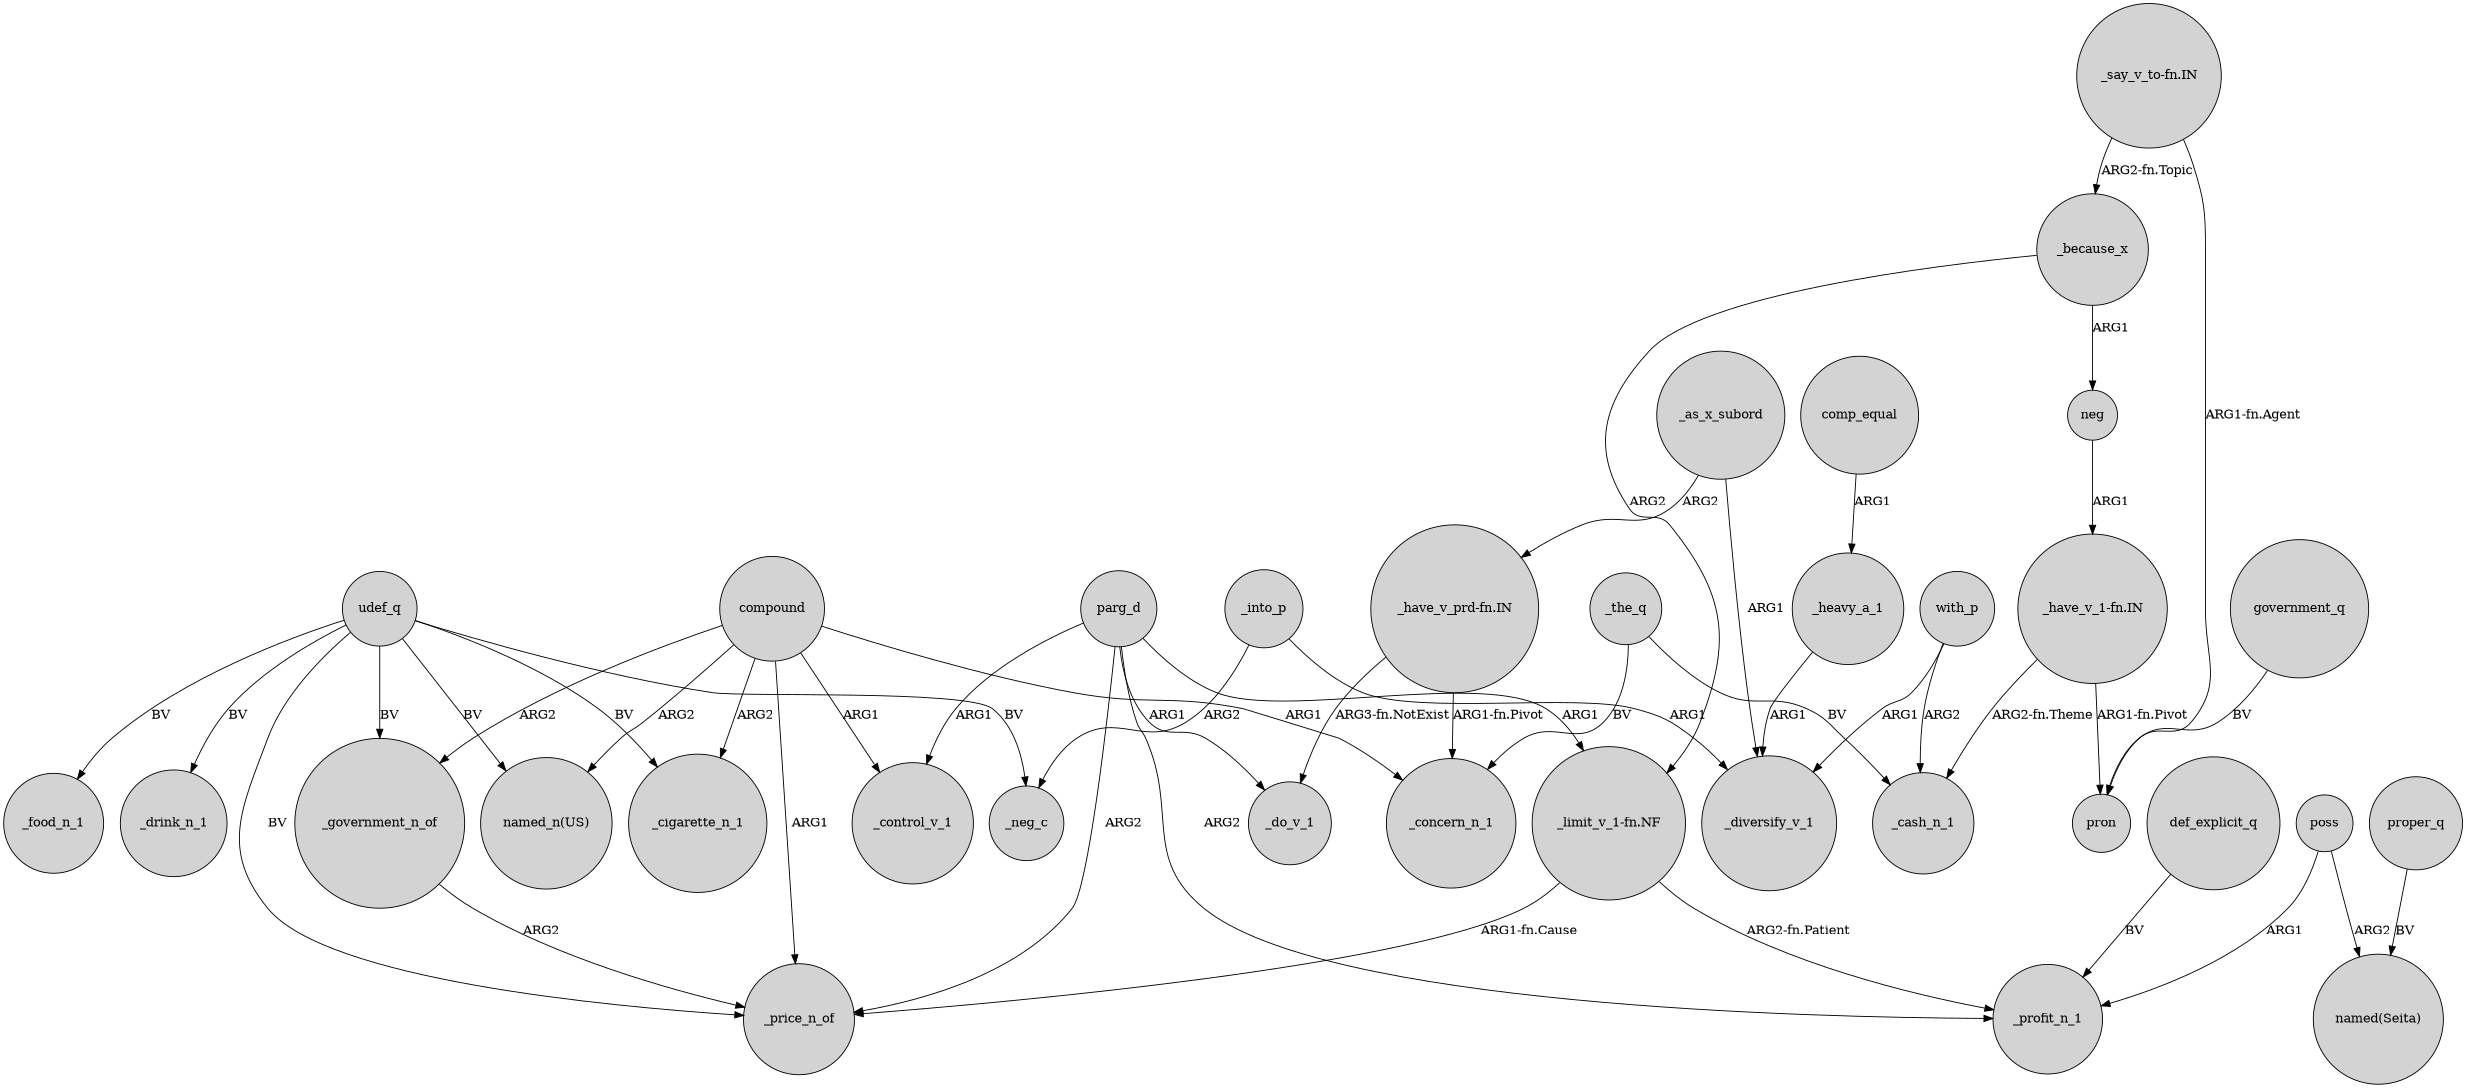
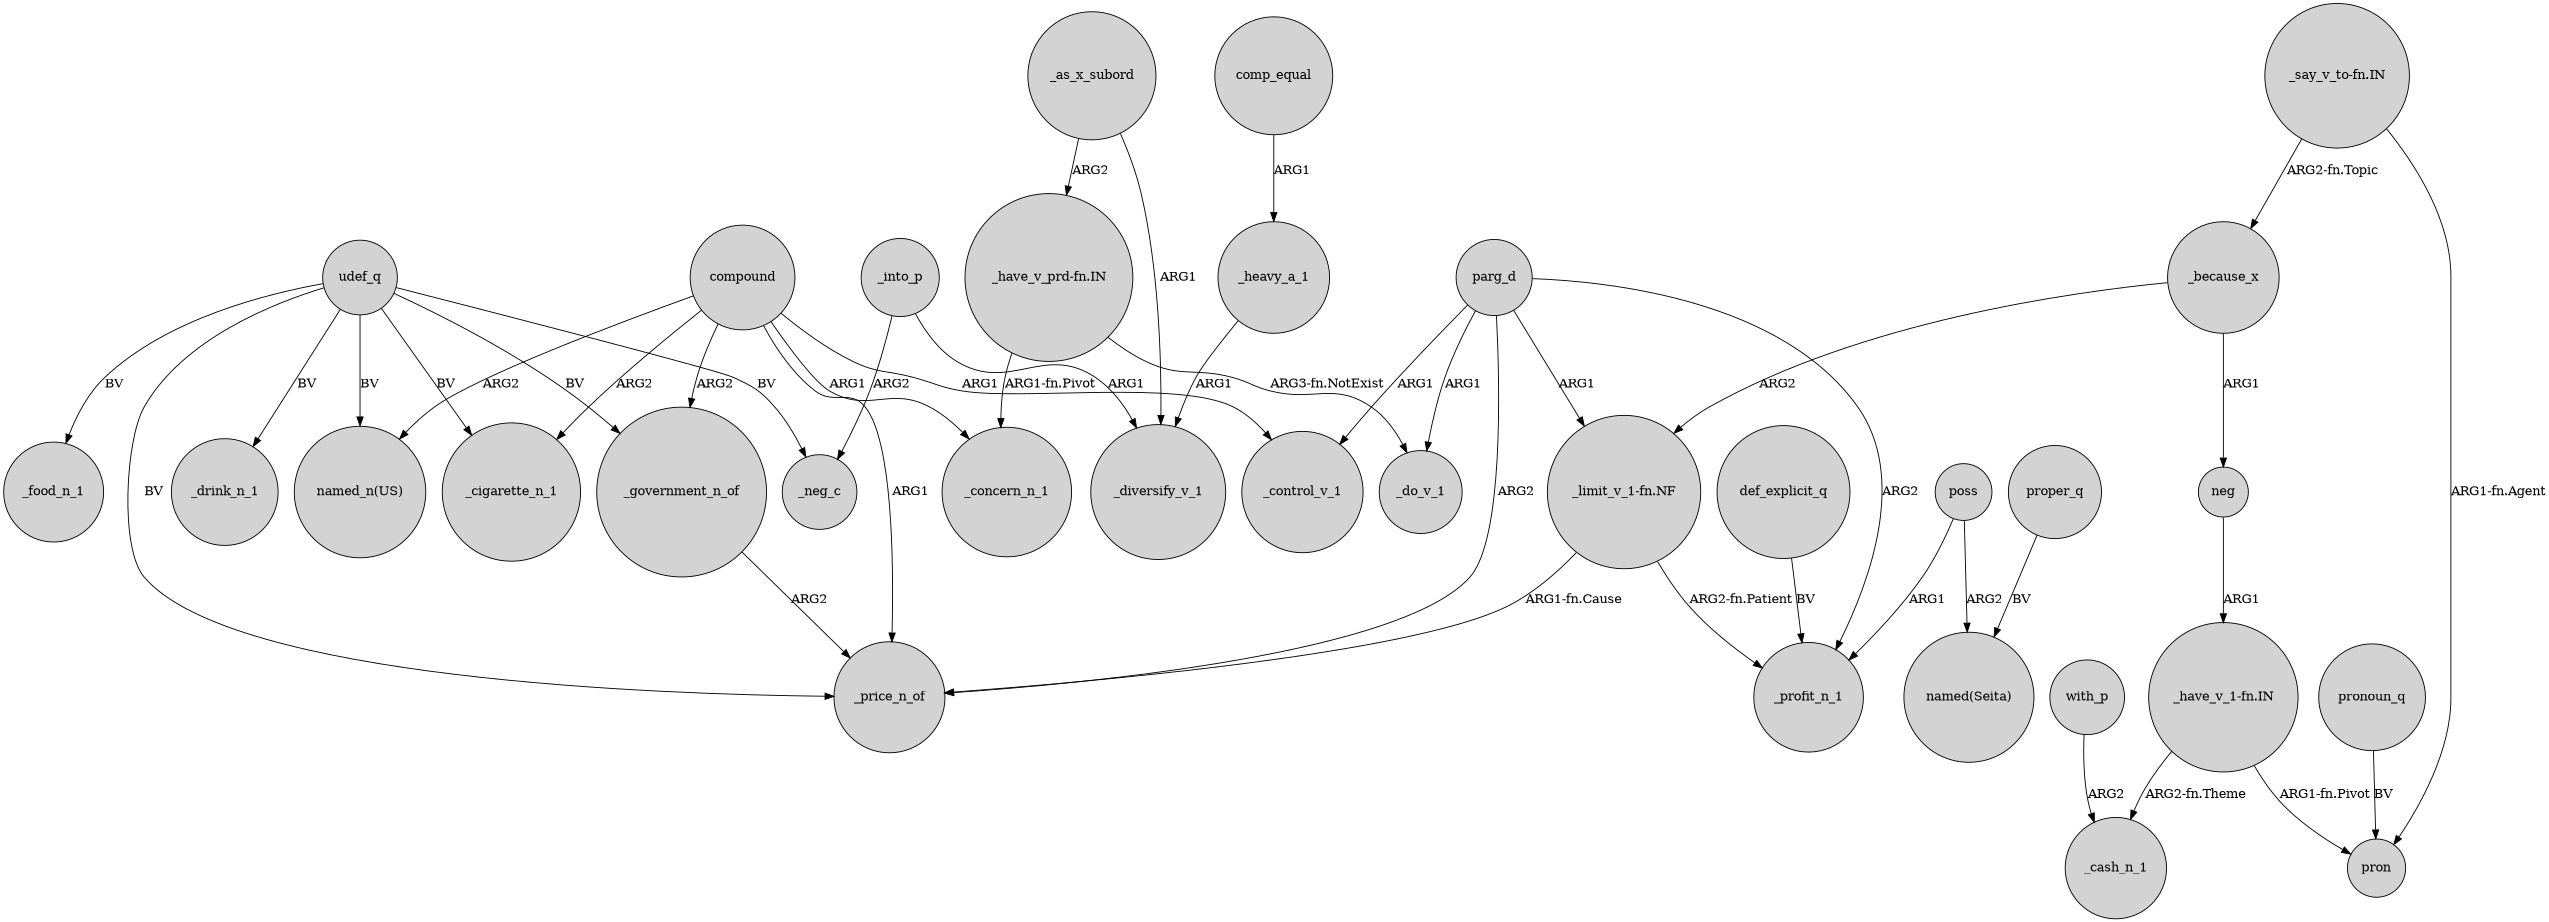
node "_the_q": removed
node "government_q": label "government_q" -> "pronoun_q"
edge "with_p" -> "_diversify_v_1": removed, label "ARG1"
